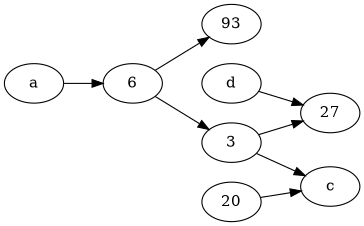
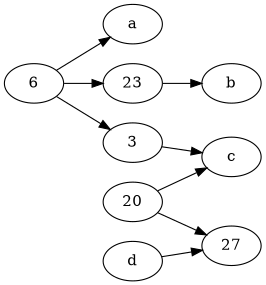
node "93": label "93" -> "23"
edge "a" -> "6": reversed
node "b": added
edge "3" -> "27": now "20" -> "27"
